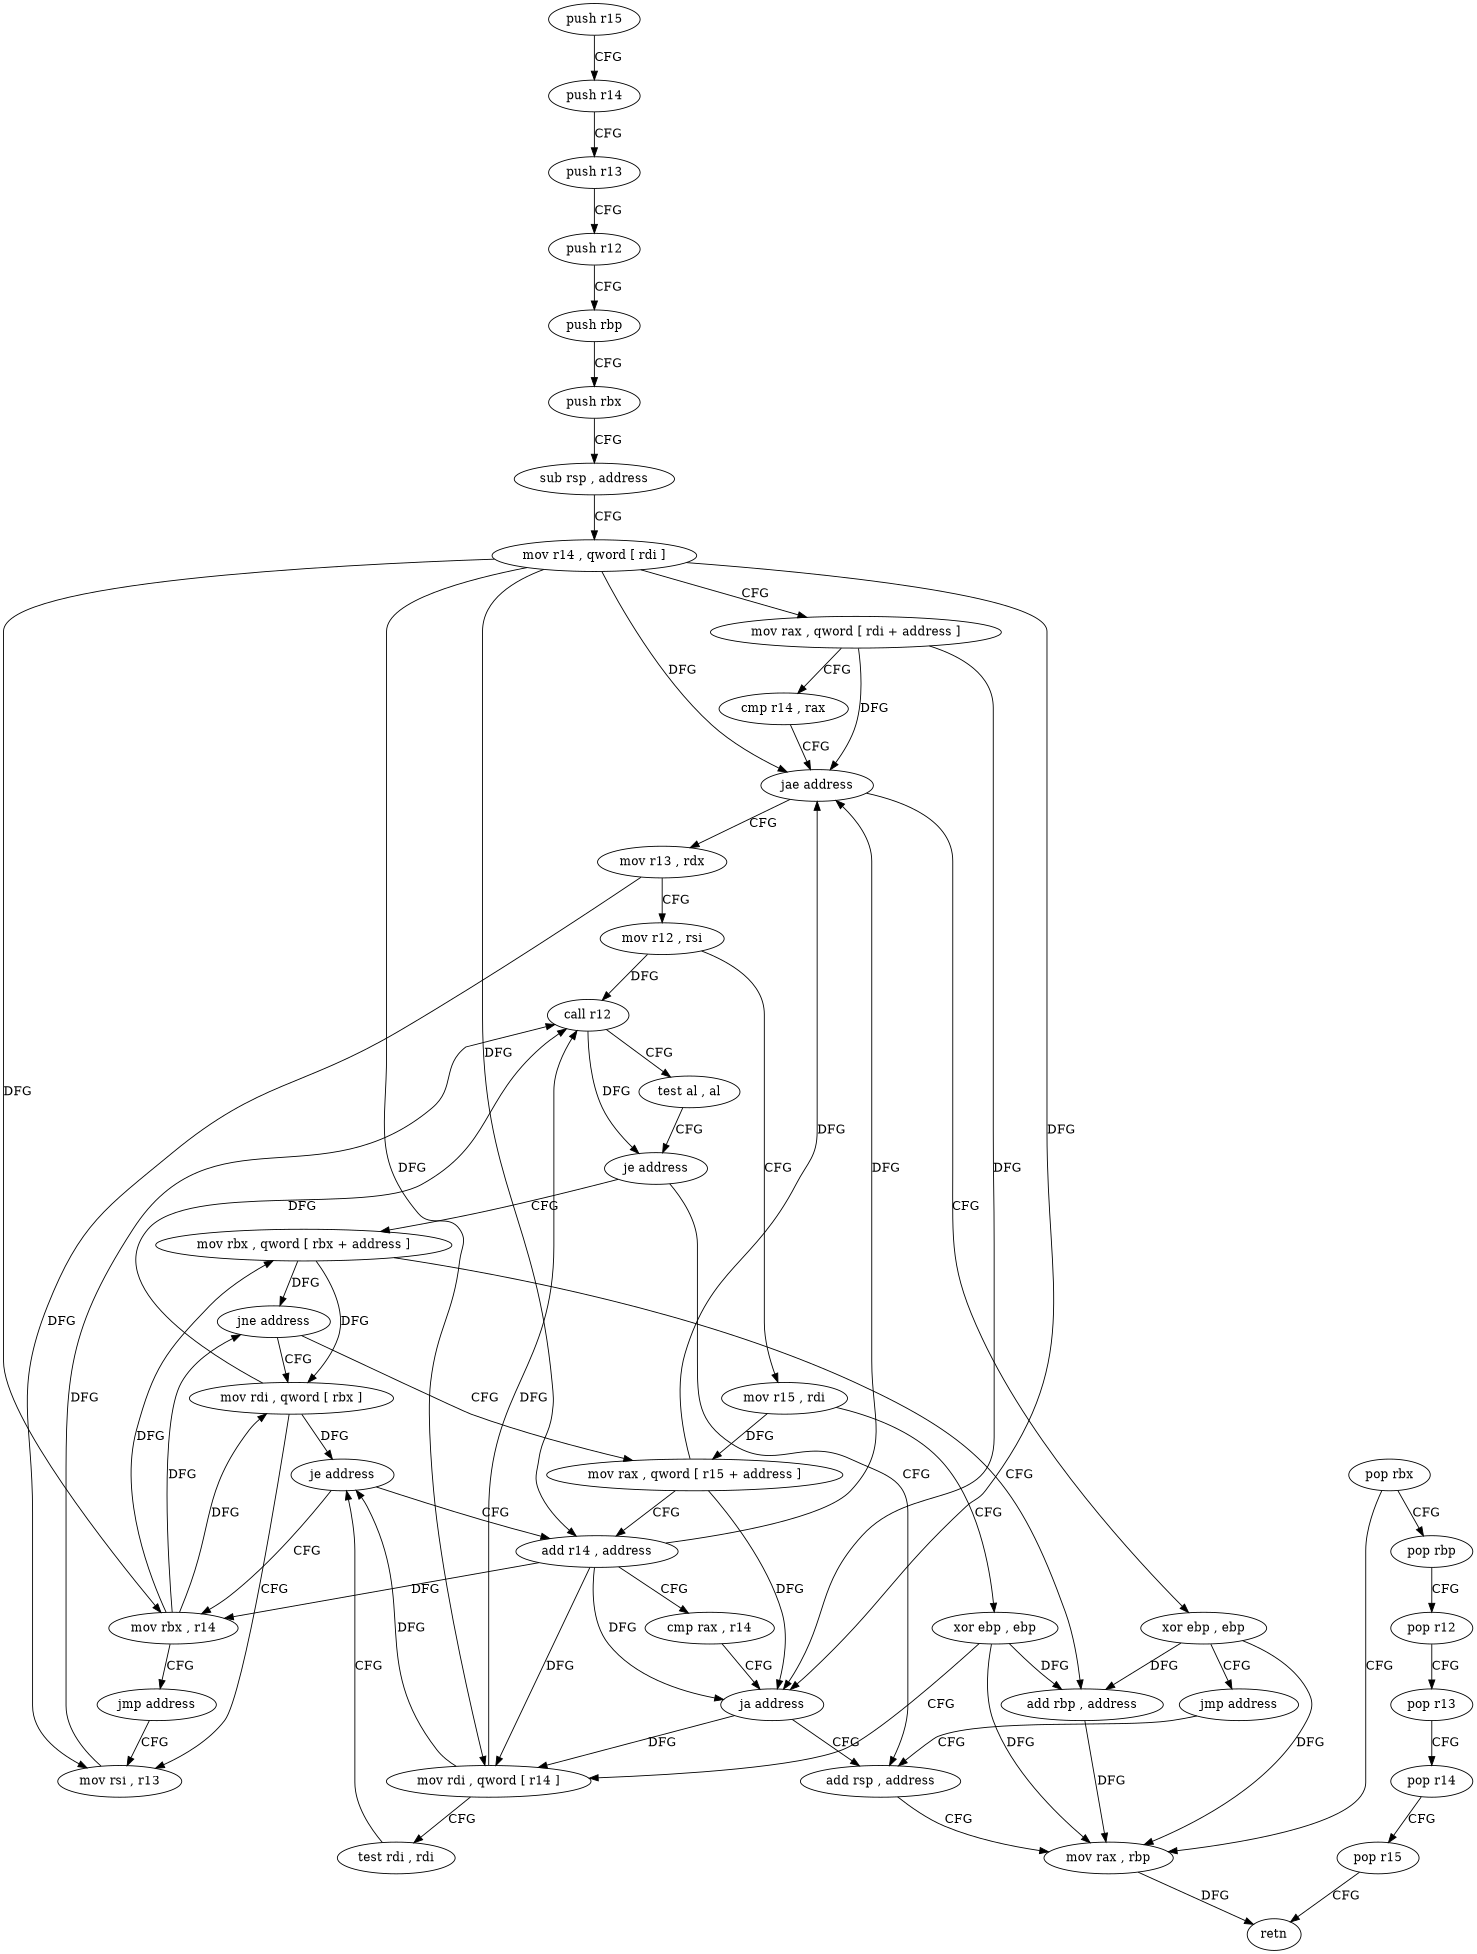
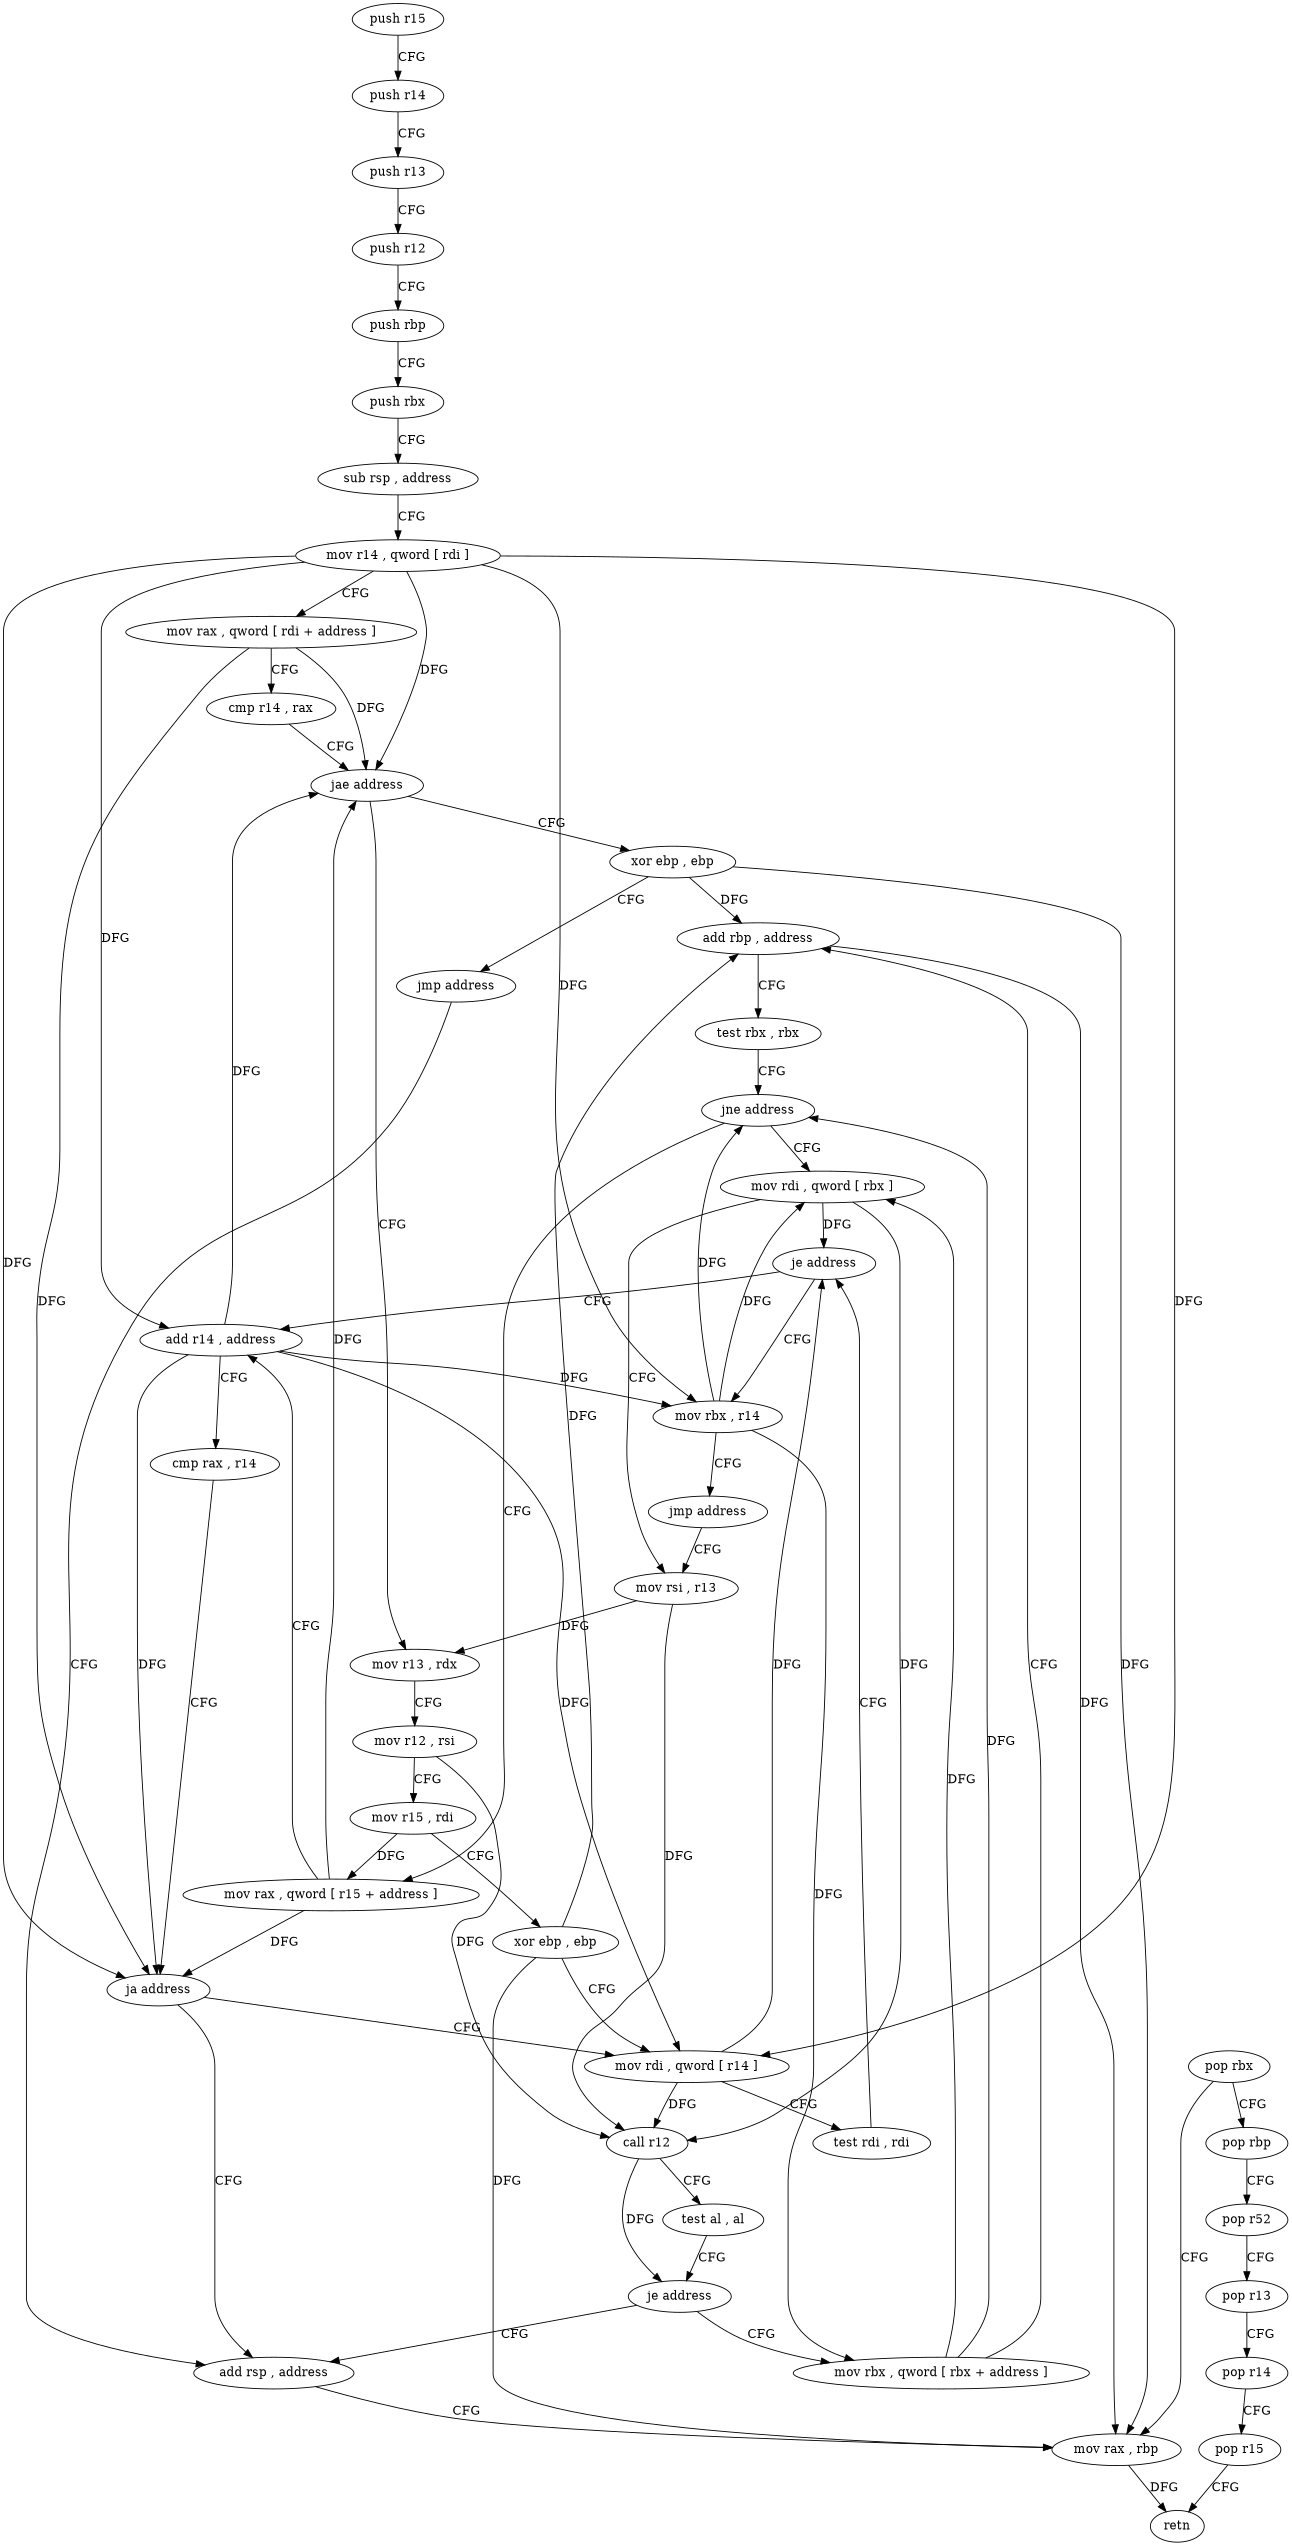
node "test rbx , rbx": added
edge "mov r13 , rdx" -> "mov rsi , r13": reversed
node "pop r12": label "pop r12" -> "pop r52"
edge "ja address" -> "mov rdi , qword [ r14 ]": label "DFG" -> "CFG"
